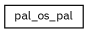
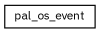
node "pal_os_pal": label "pal_os_pal" -> "pal_os_event"
